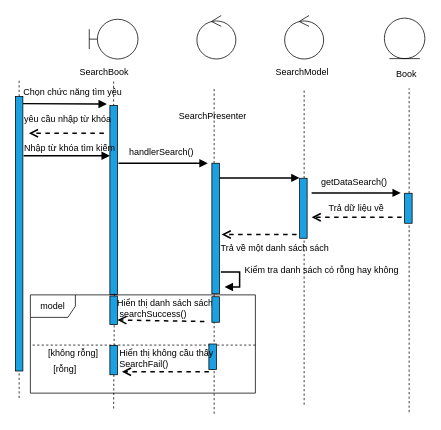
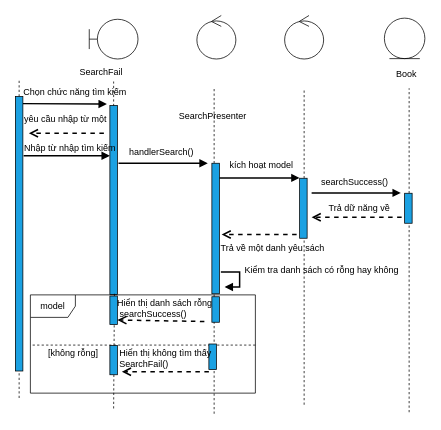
node "SearchModel": removed
node "SearchBook": label "SearchBook" -> "SearchFail"
node "Chọn chức năng tìm yêu": label "Chọn chức năng tìm yêu" -> "Chọn chức năng tìm kiếm"
node "yêu cầu nhập từ khóa": label "yêu cầu nhập từ khóa" -> "yêu cầu nhập từ một"
node "Nhập từ khóa tìm kiếm": label "Nhập từ khóa tìm kiếm" -> "Nhập từ nhập tìm kiếm"
node "kích hoạt model": added
node "getDataSearch()": label "getDataSearch()" -> "searchSuccess()"
node "Trả dữ liệu về": label "Trả dữ liệu về" -> "Trả dữ năng về"
node "Trả về một danh sách sách": label "Trả về một danh sách sách" -> "Trả về một danh yêu sách"
node "Hiển thị danh sách sách searchSuccess()": label "Hiển thị danh sách sách searchSuccess()" -> "Hiển thị danh sách rỗng searchSuccess()"
node "Hiển thị không cầu thấy SearchFail()": label "Hiển thị không cầu thấy SearchFail()" -> "Hiển thị không tìm thấy SearchFail()"
node "[rỗng]": removed
